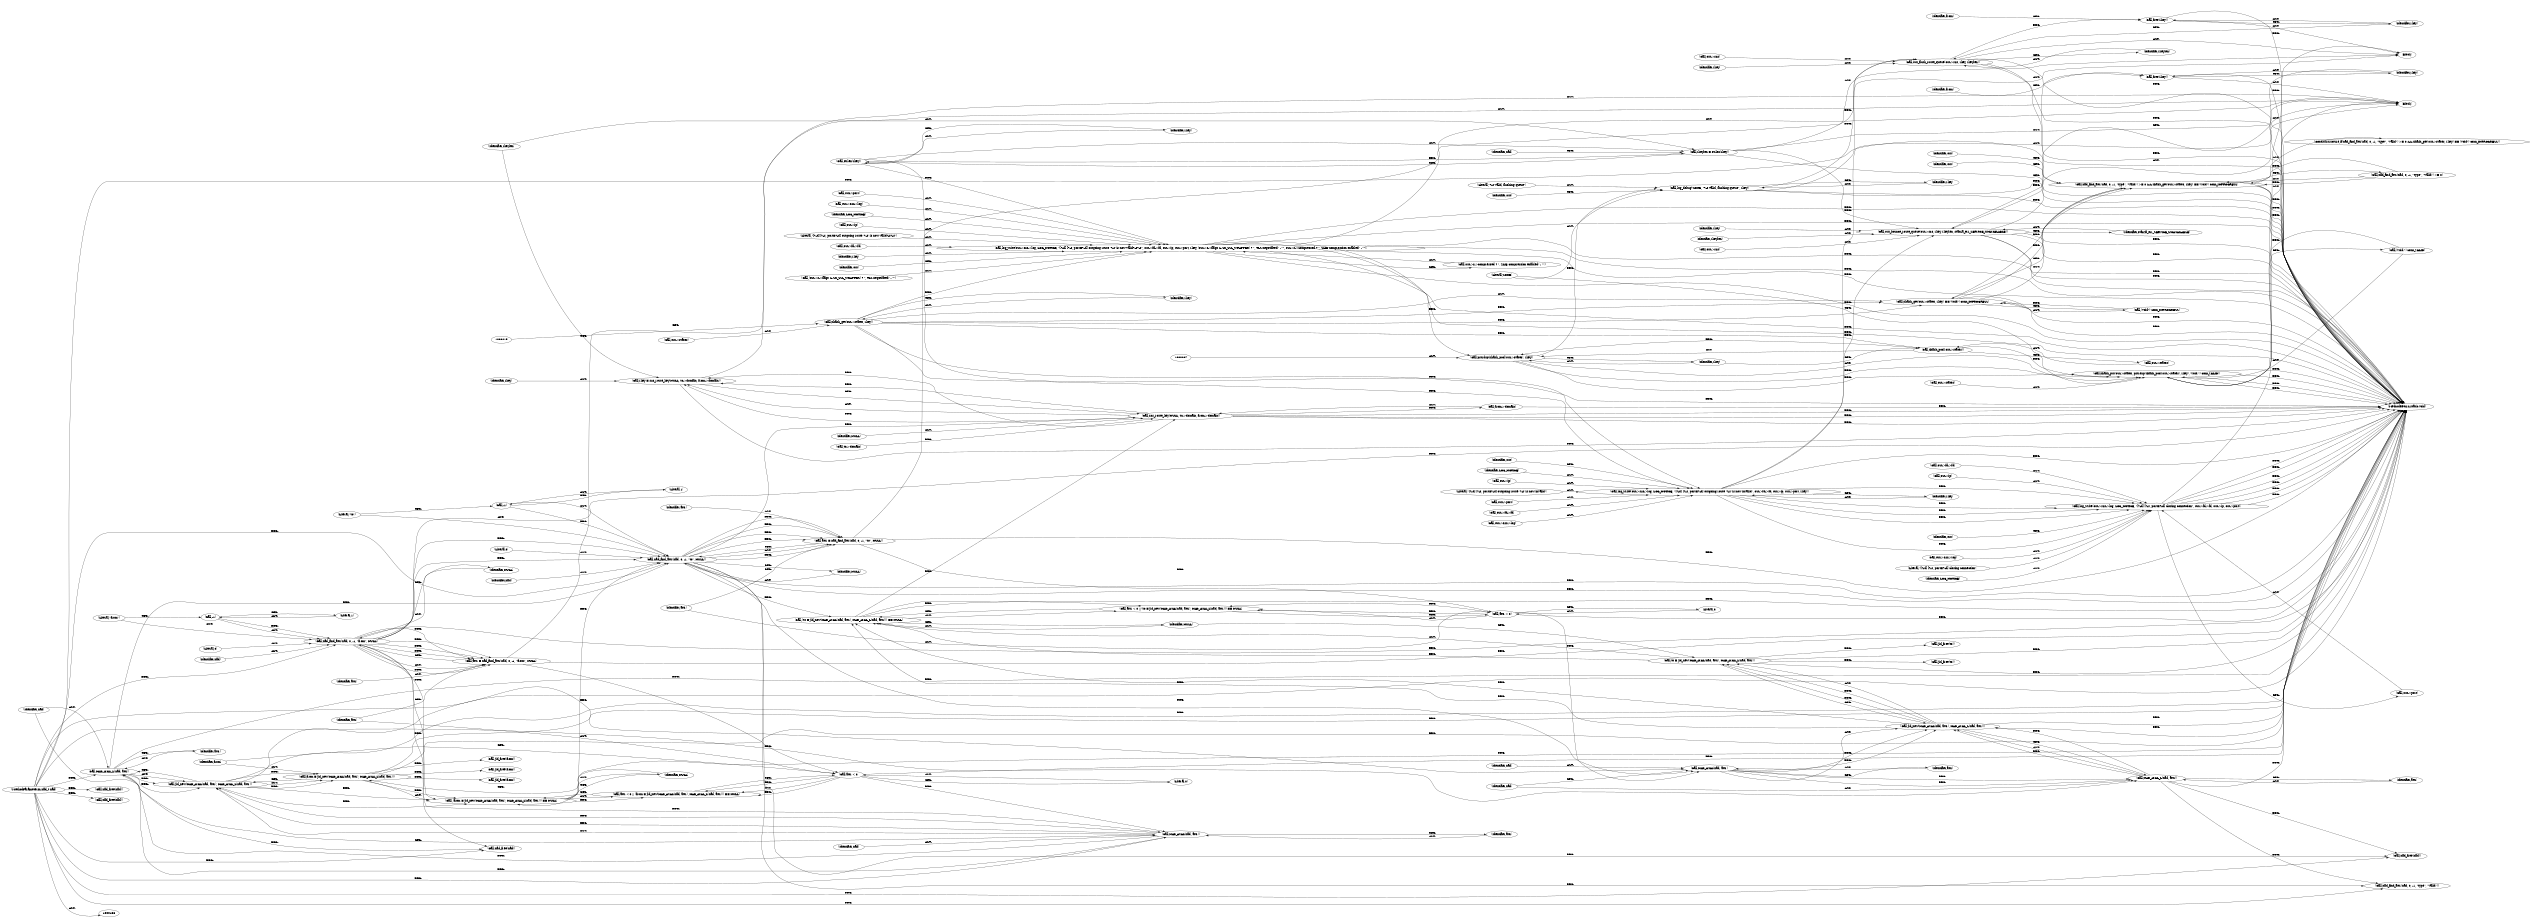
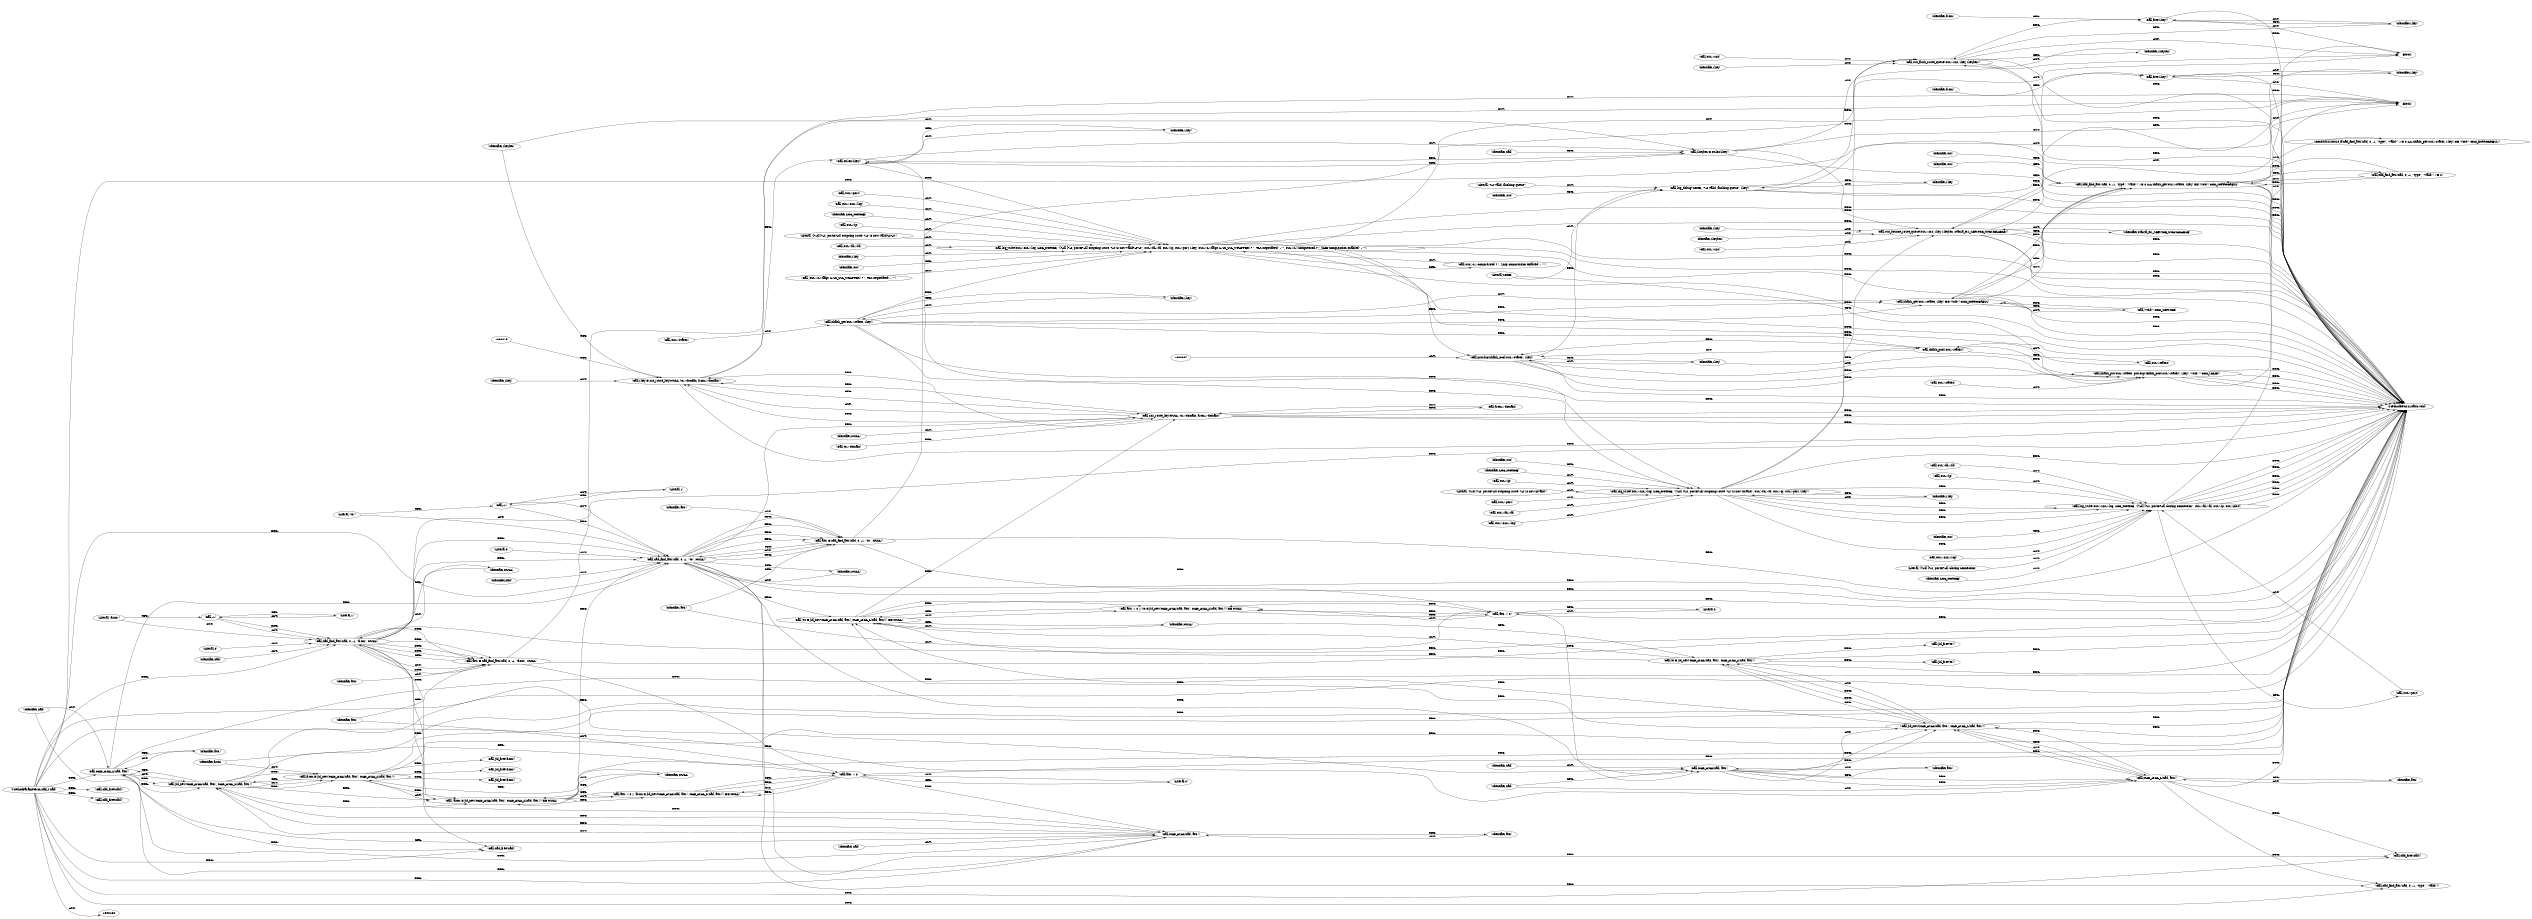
node "(Call,(void *) conn_VALID)": removed
edge "(Call,rkey = s2s_route_key(NULL, to->domain, from->domain))" -> "(Call,strlen(rkey))": added, label "DDG:"
node "(Call,(void*) conn_INPROGRESS)": label "(Call,(void*) conn_INPROGRESS)" -> "(Call,(void*) conn_SERVICE)"
edge "1008215" -> "(Call,xhash_get(out->states, rkey))": now "1008215" -> "(Call,rkey = s2s_route_key(NULL, to->domain, from->domain))"
edge "(Call,from->domain)" -> "(MethodReturn,static void)": now "(Call,pstrdup(xhash_pool(out->states), rkey))" -> "(MethodReturn,static void)"
